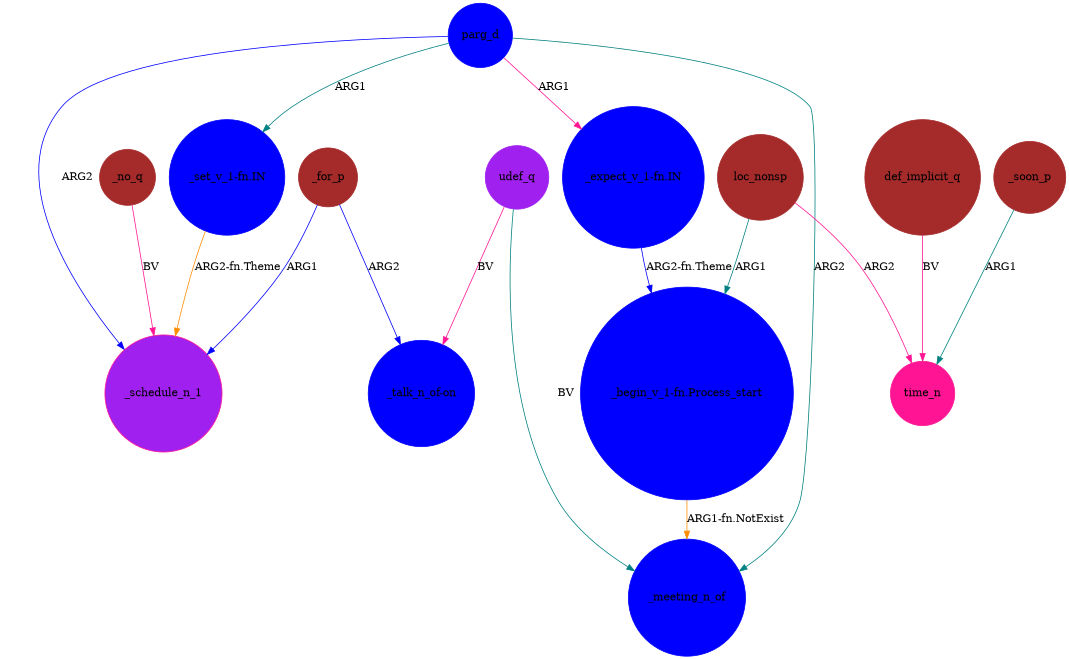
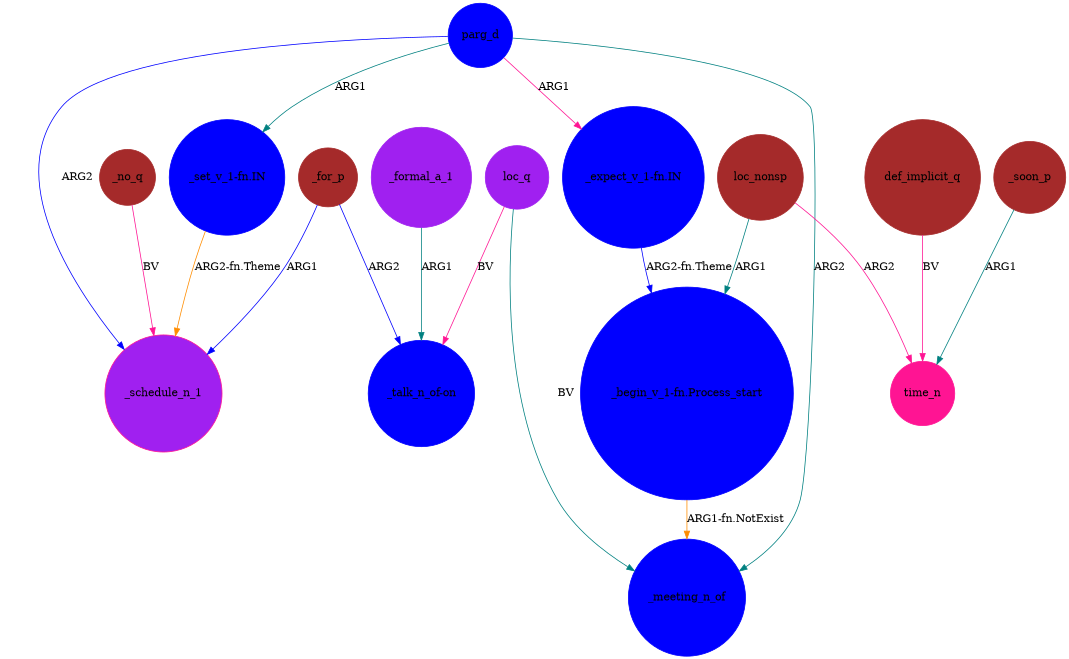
node "_formal_a_1": added
node "udef_q": label "udef_q" -> "loc_q"
